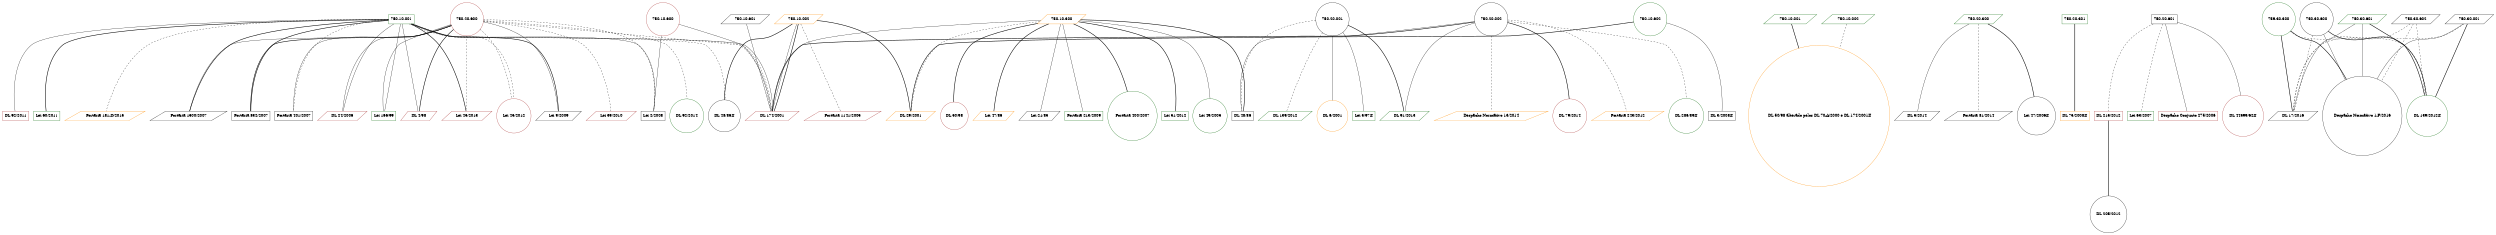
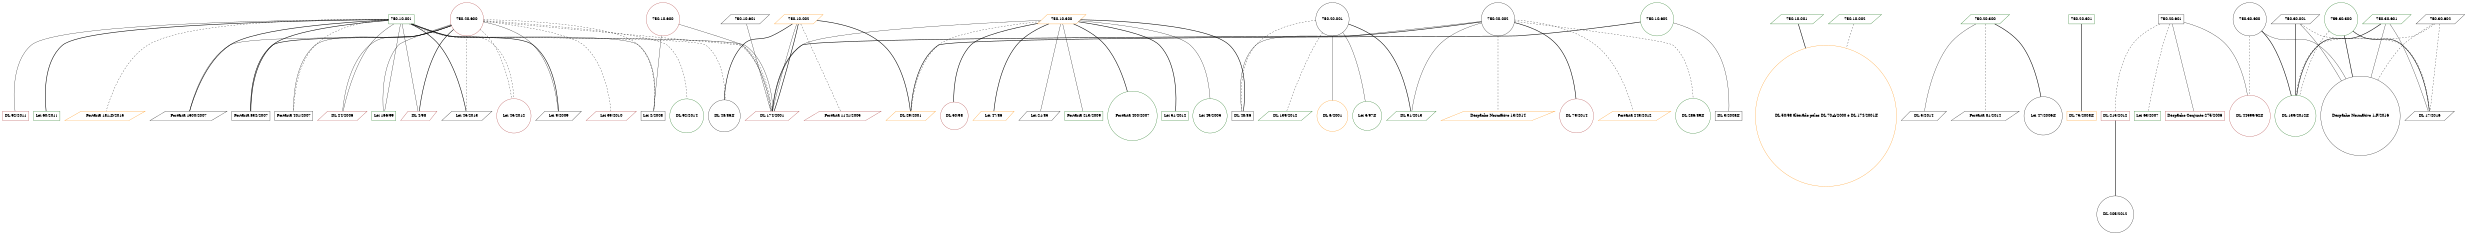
edge "750.30.600" -- "DL 17/2016": now "750.30.600" -- "DL 44599/62#"
node "Lei 45/2013": color brown -> black
node "Lei 5/97#": shape box -> circle
